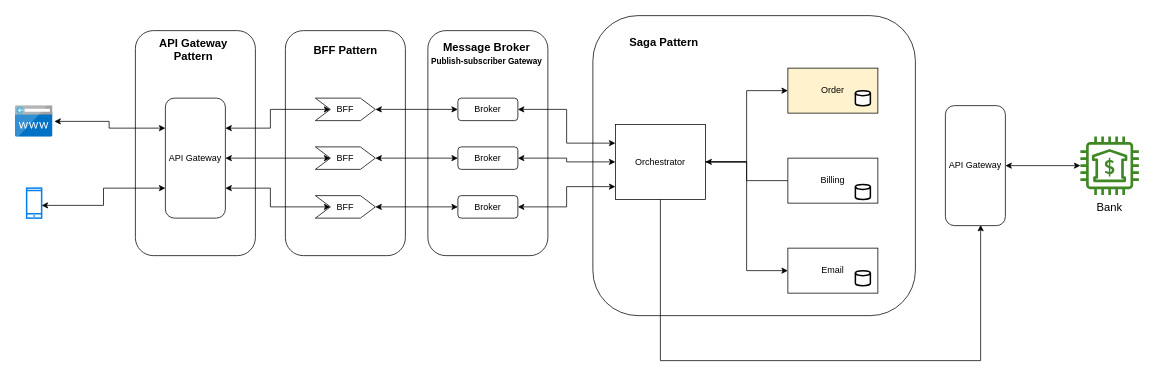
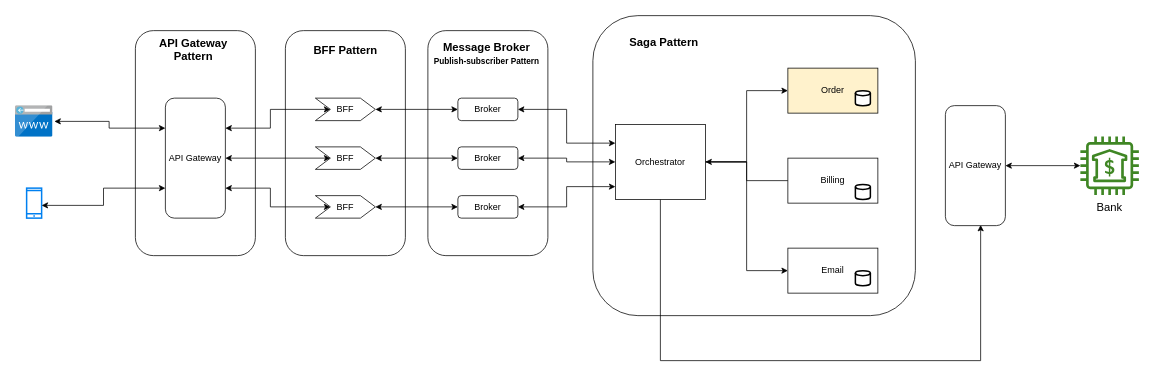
node "Message Broker Publish-subscriber Gateway": label "Message Broker Publish-subscriber Gateway" -> "Message Broker Publish-subscriber Pattern"
